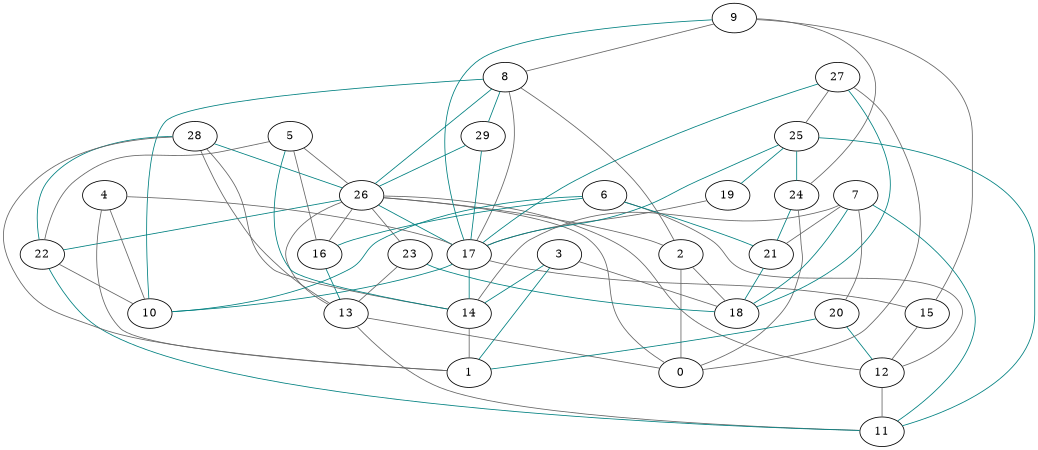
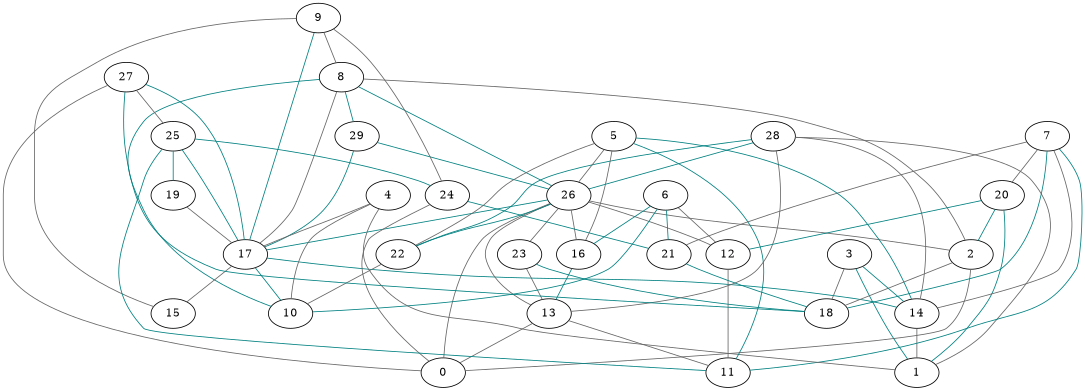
edge "20" -- "2": added
edge "15" -- "12": removed
edge "22" -- "11": now "5" -- "11"
